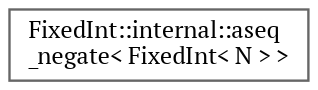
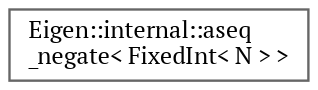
node "FixedInt::internal::aseq _negate< FixedInt< N > >": label "FixedInt::internal::aseq _negate< FixedInt< N > >" -> "Eigen::internal::aseq _negate< FixedInt< N > >"
